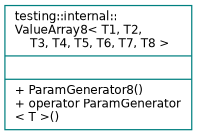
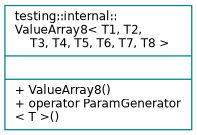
node "testing::internal::": text "+ ParamGenerator8()" -> "+ ValueArray8()"
